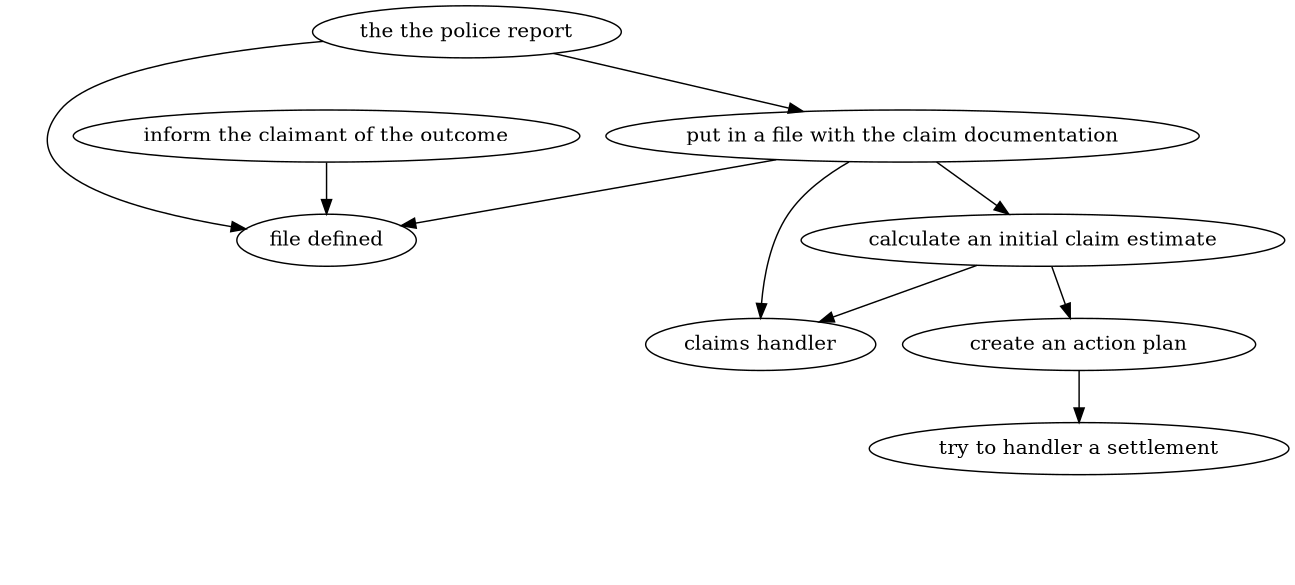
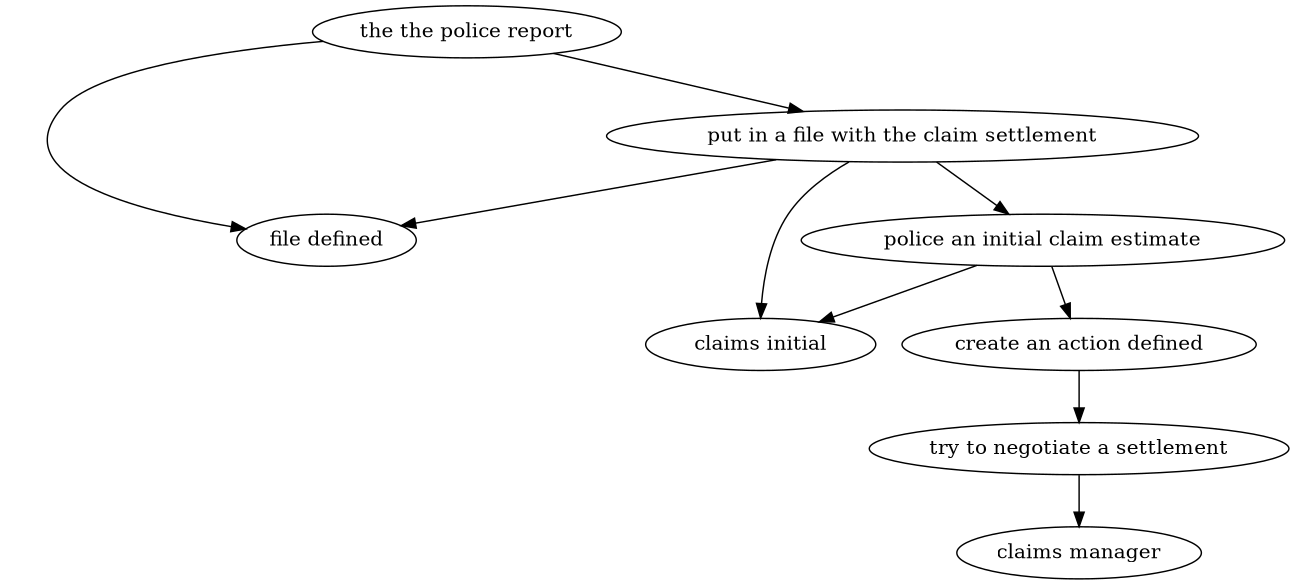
node "inform the claimant of the outcome": removed
node "put in a file with the claim documentation": label "put in a file with the claim documentation" -> "put in a file with the claim settlement"
node "calculate an initial claim estimate": label "calculate an initial claim estimate" -> "police an initial claim estimate"
node "claims handler": label "claims handler" -> "claims initial"
node "create an action plan": label "create an action plan" -> "create an action defined"
node "try to handler a settlement": label "try to handler a settlement" -> "try to negotiate a settlement"
node "claims manager": added
